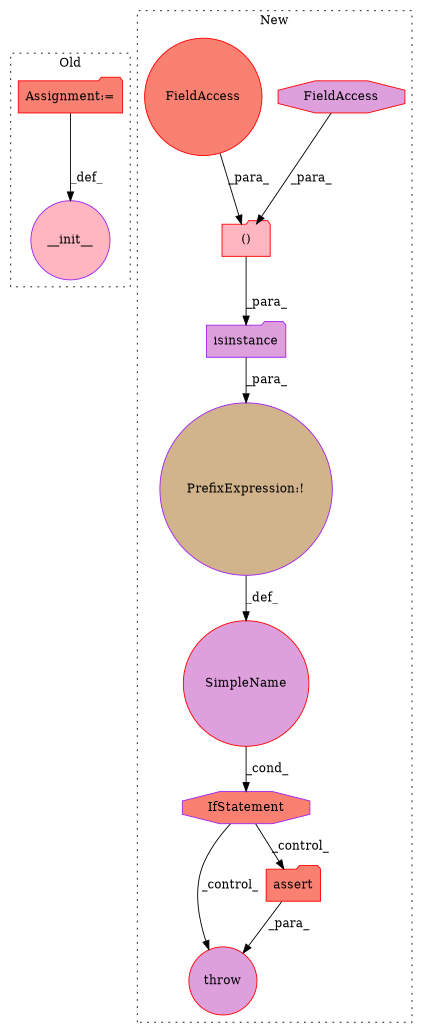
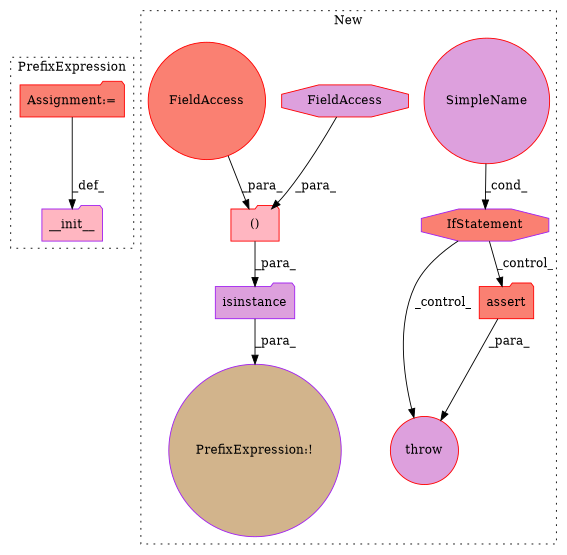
cluster "Old": label "Old" -> "PrefixExpression"
node "__init__": shape circle -> folder
edge "PrefixExpression:!" -> "SimpleName": removed, label "_def_"
